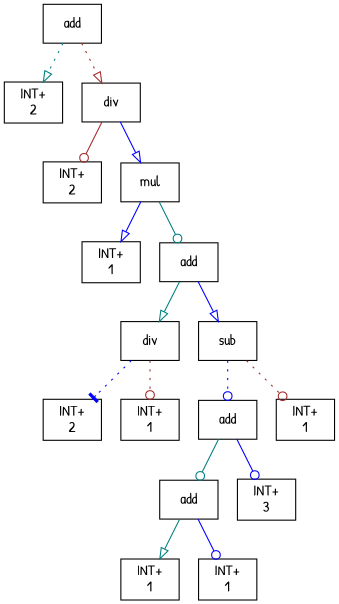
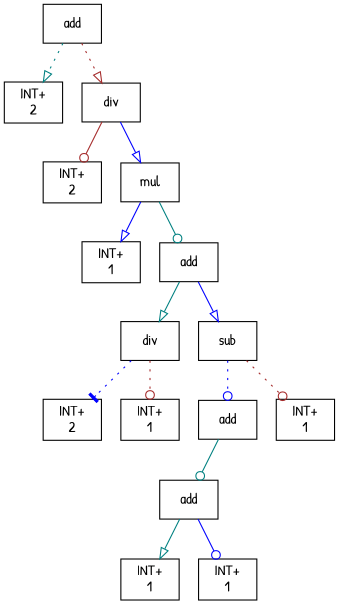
node "INT+ 3": removed
